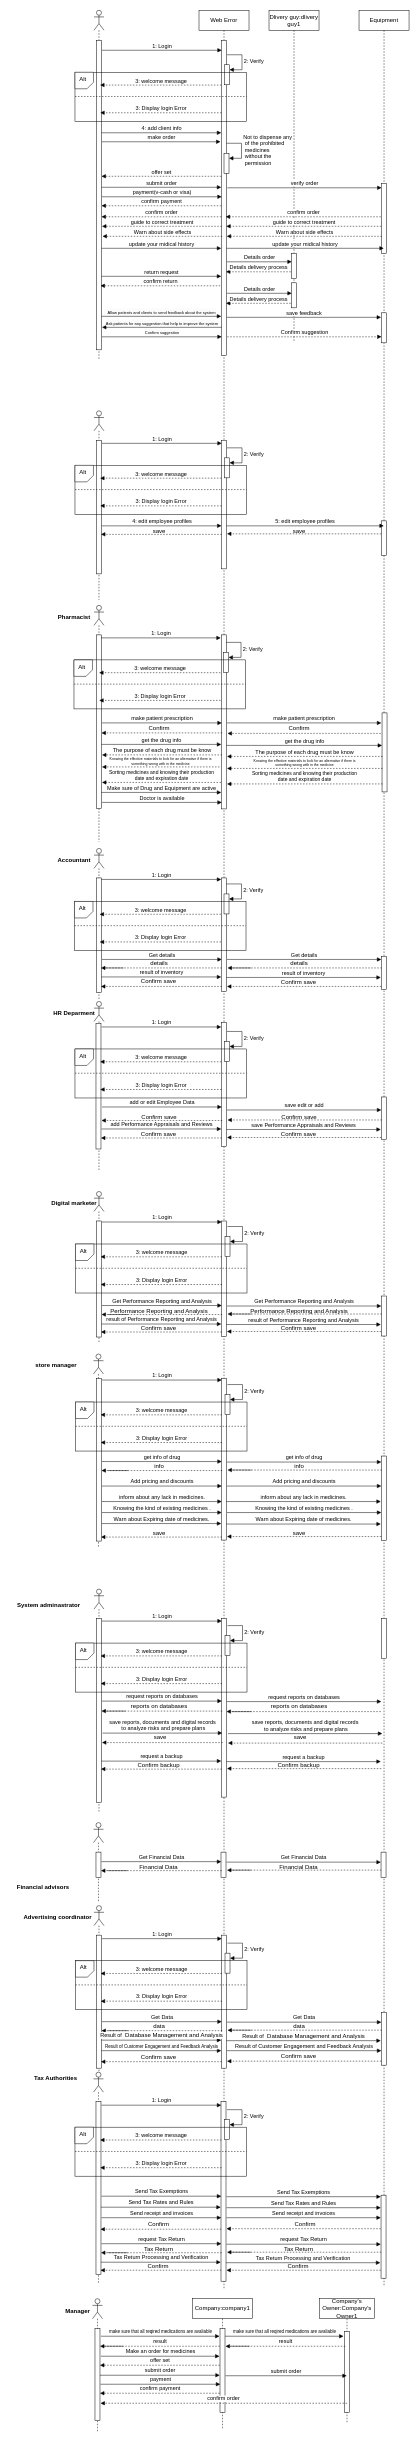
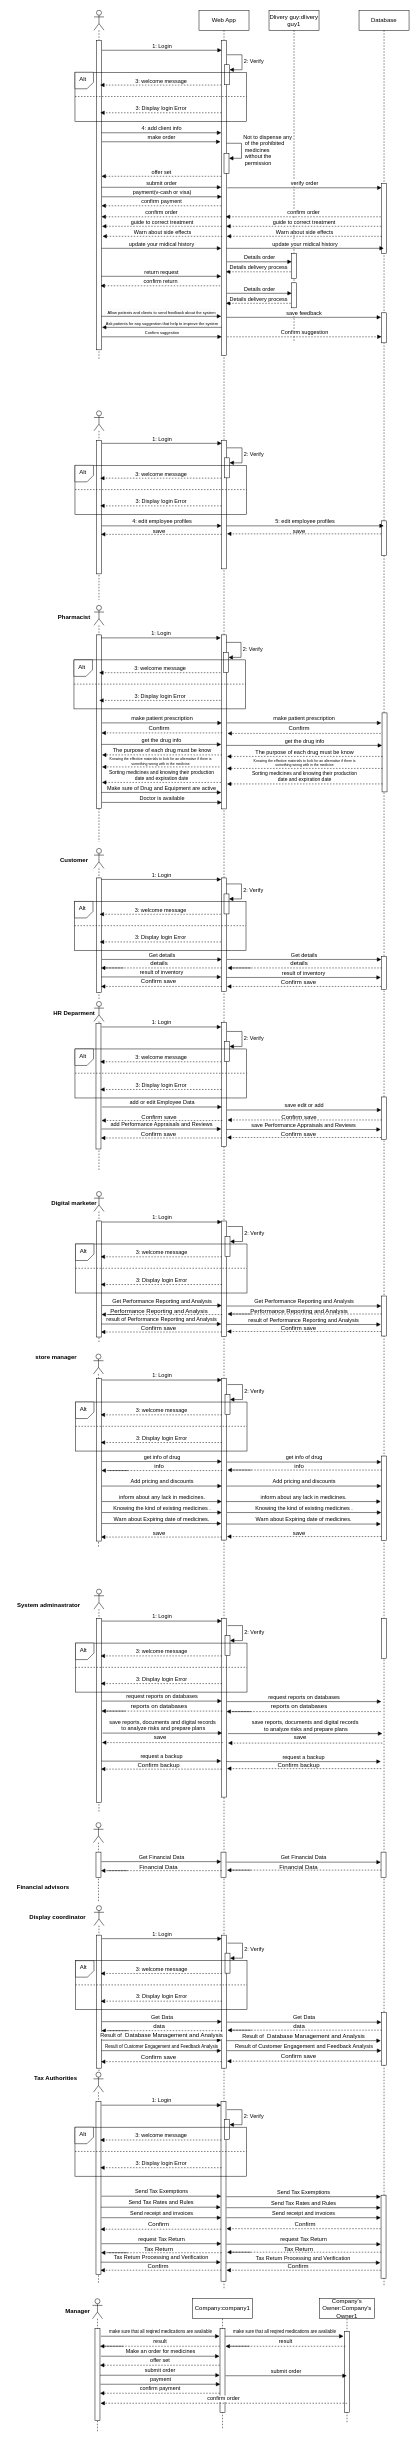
node "Web Error": label "Web Error" -> "Web App"
node "Equipment": label "Equipment" -> "Database"
node "Accountant": label "Accountant" -> "Customer"
node "store manager": moved (56, 1365) -> (56, 1357)
node "Advertising coordinator": label "Advertising coordinator" -> "Display coordinator"
